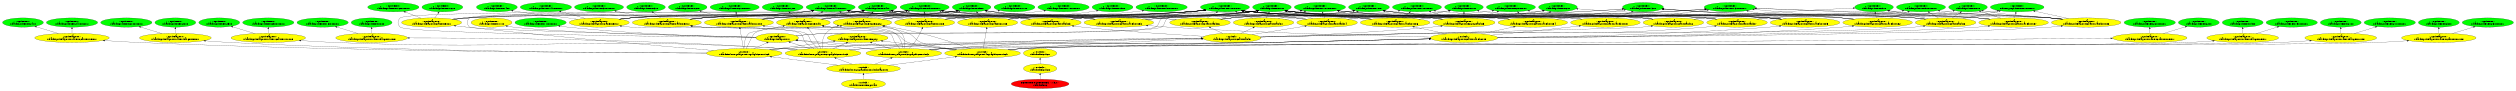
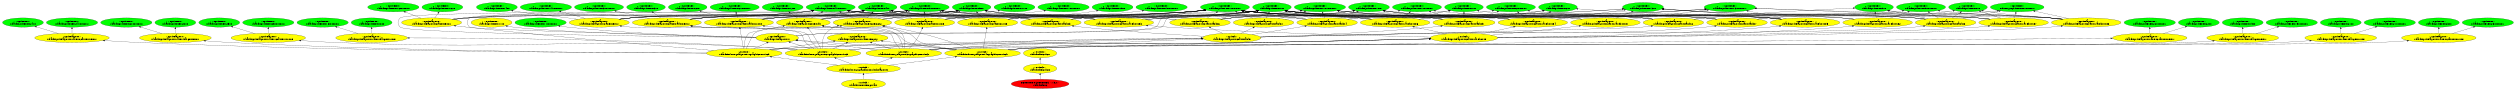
edge "<spritelayout> wharf_spritelayout_coast_warehouse2" -> "<spriteset> wharf_spriteset_13_0_snow": removed
node "<spritelayout> wharf_spritelayout_empty_tanks5": label "<spritelayout> wharf_spritelayout_empty_tanks5" -> "<spritelayout> wharf_spritelayout_coast_tanks5"
